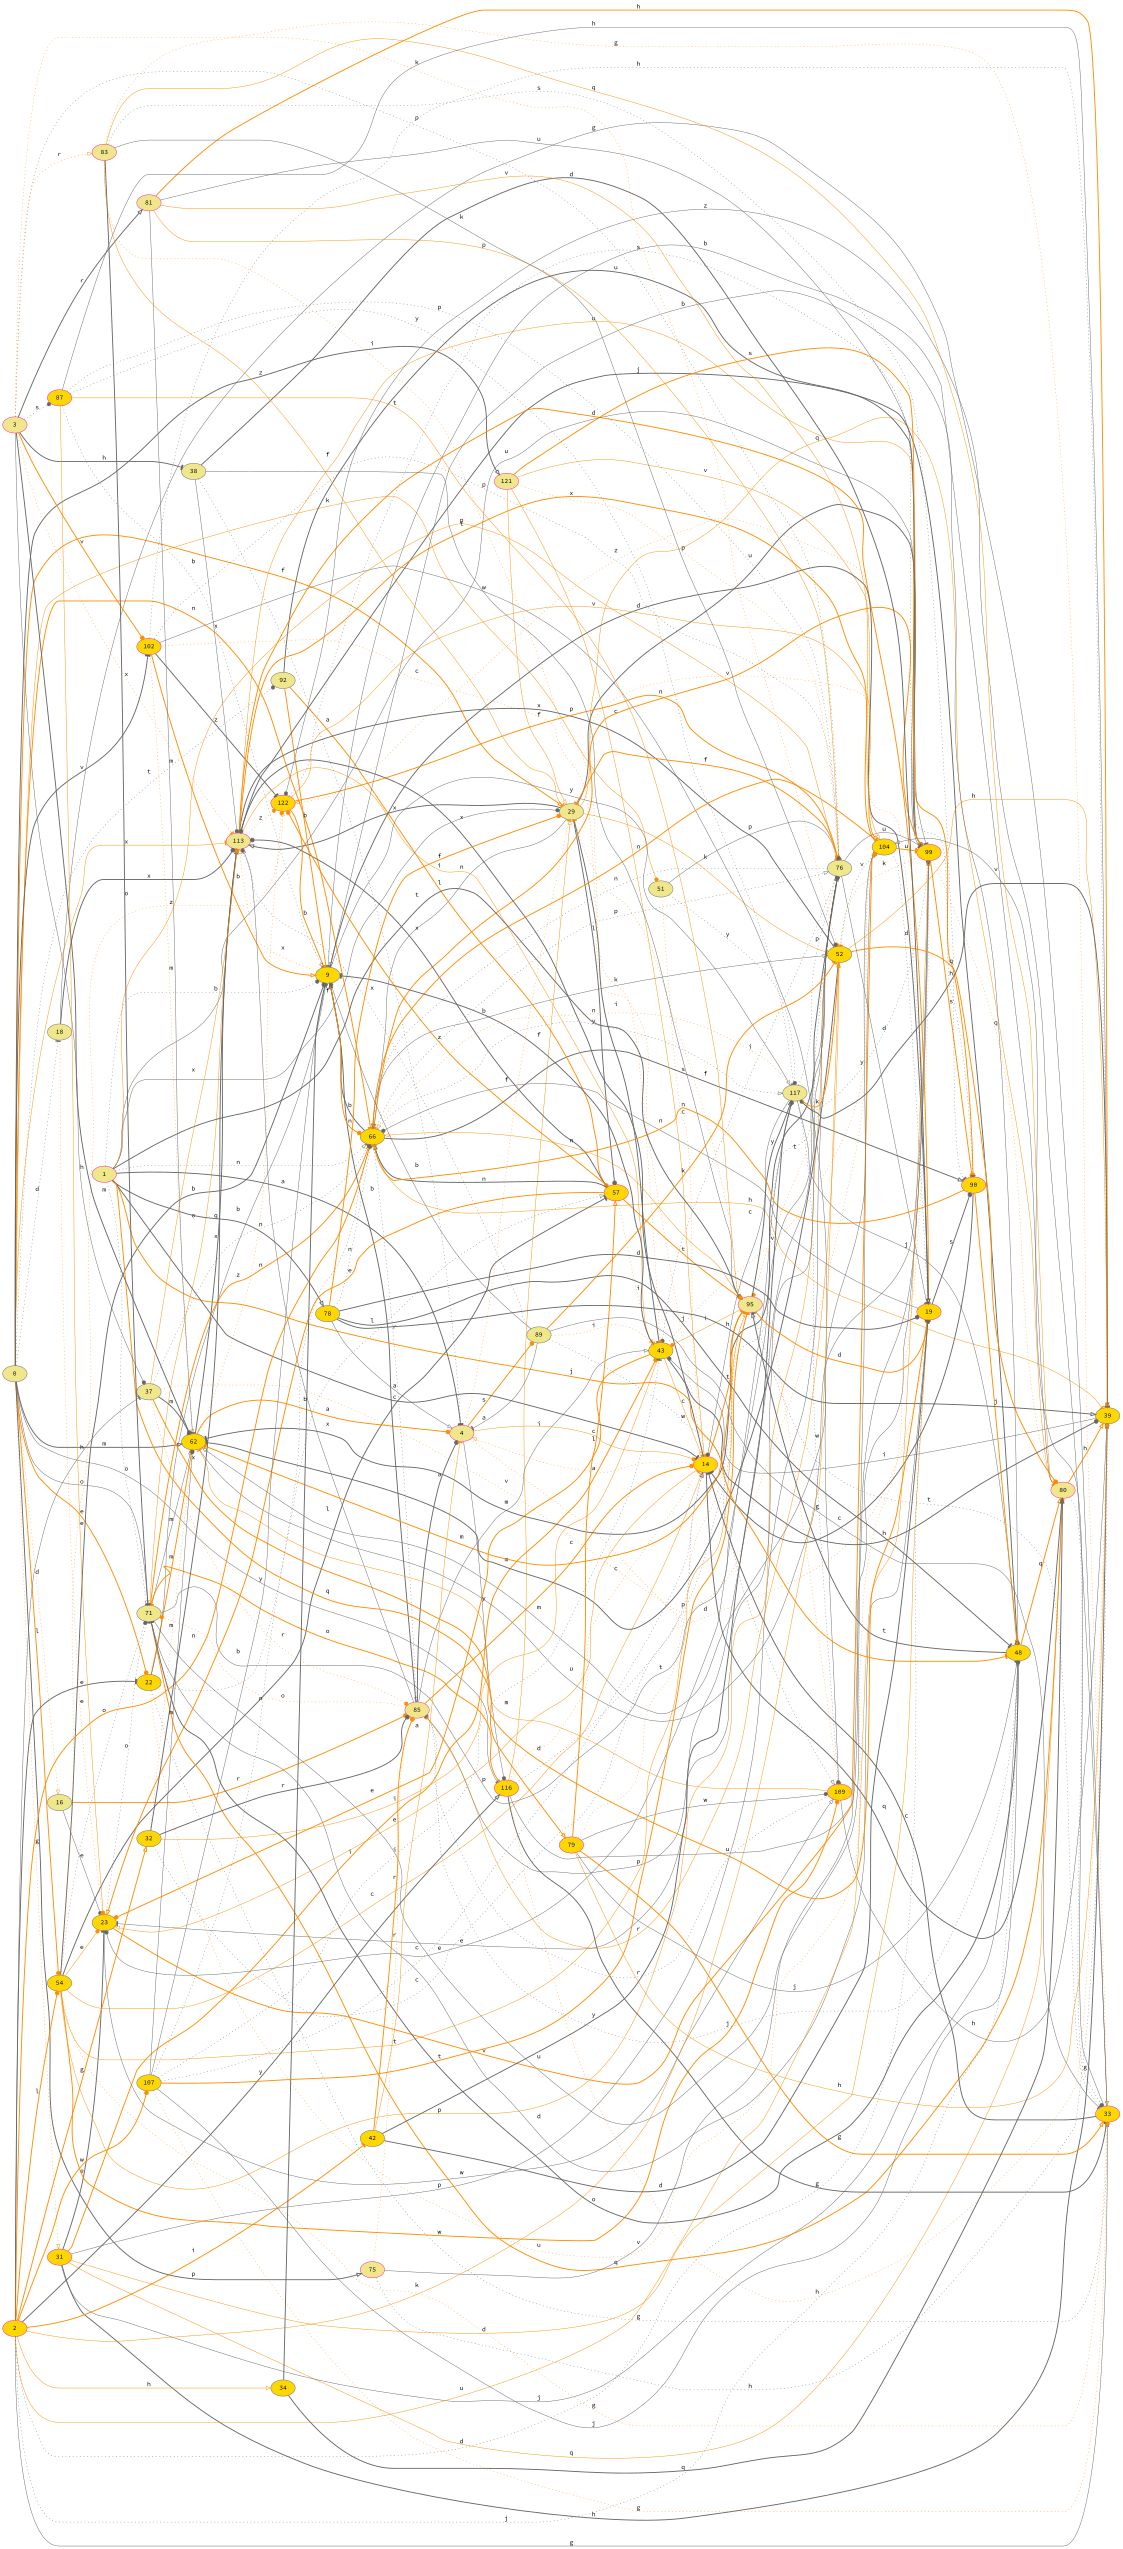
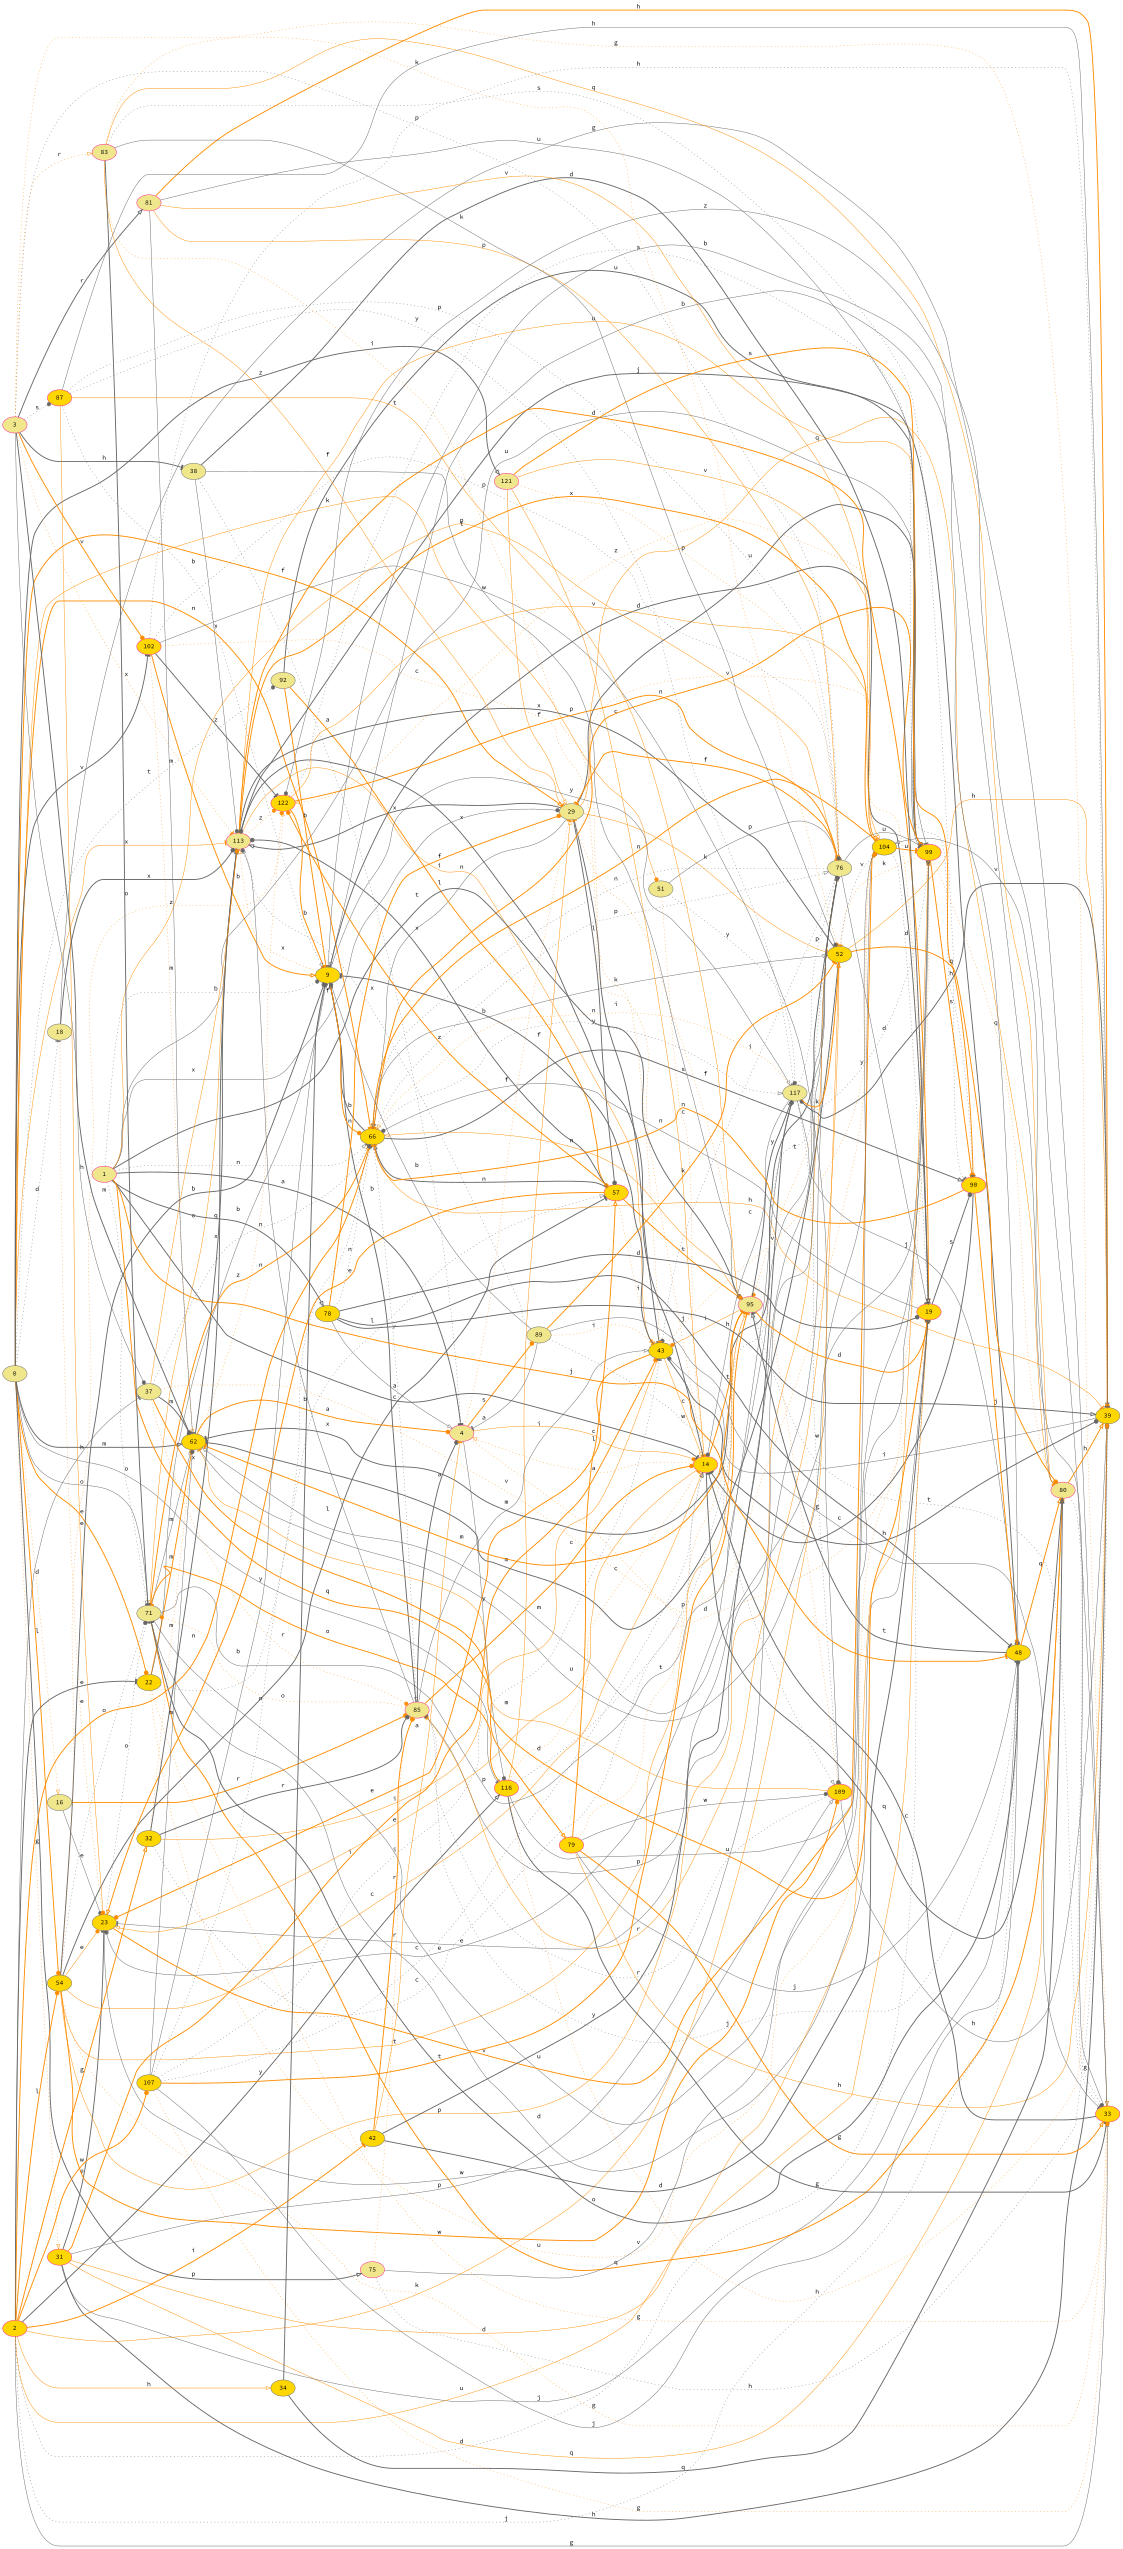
edge "22" -> "33": color gray40 -> darkorange
